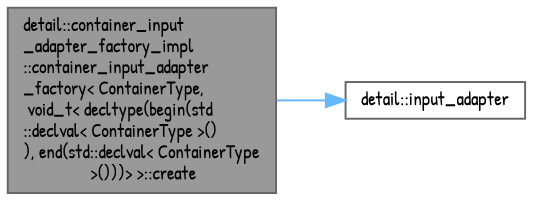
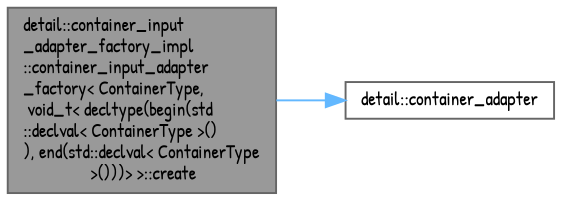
node "detail::input_adapter": label "detail::input_adapter" -> "detail::container_adapter"
